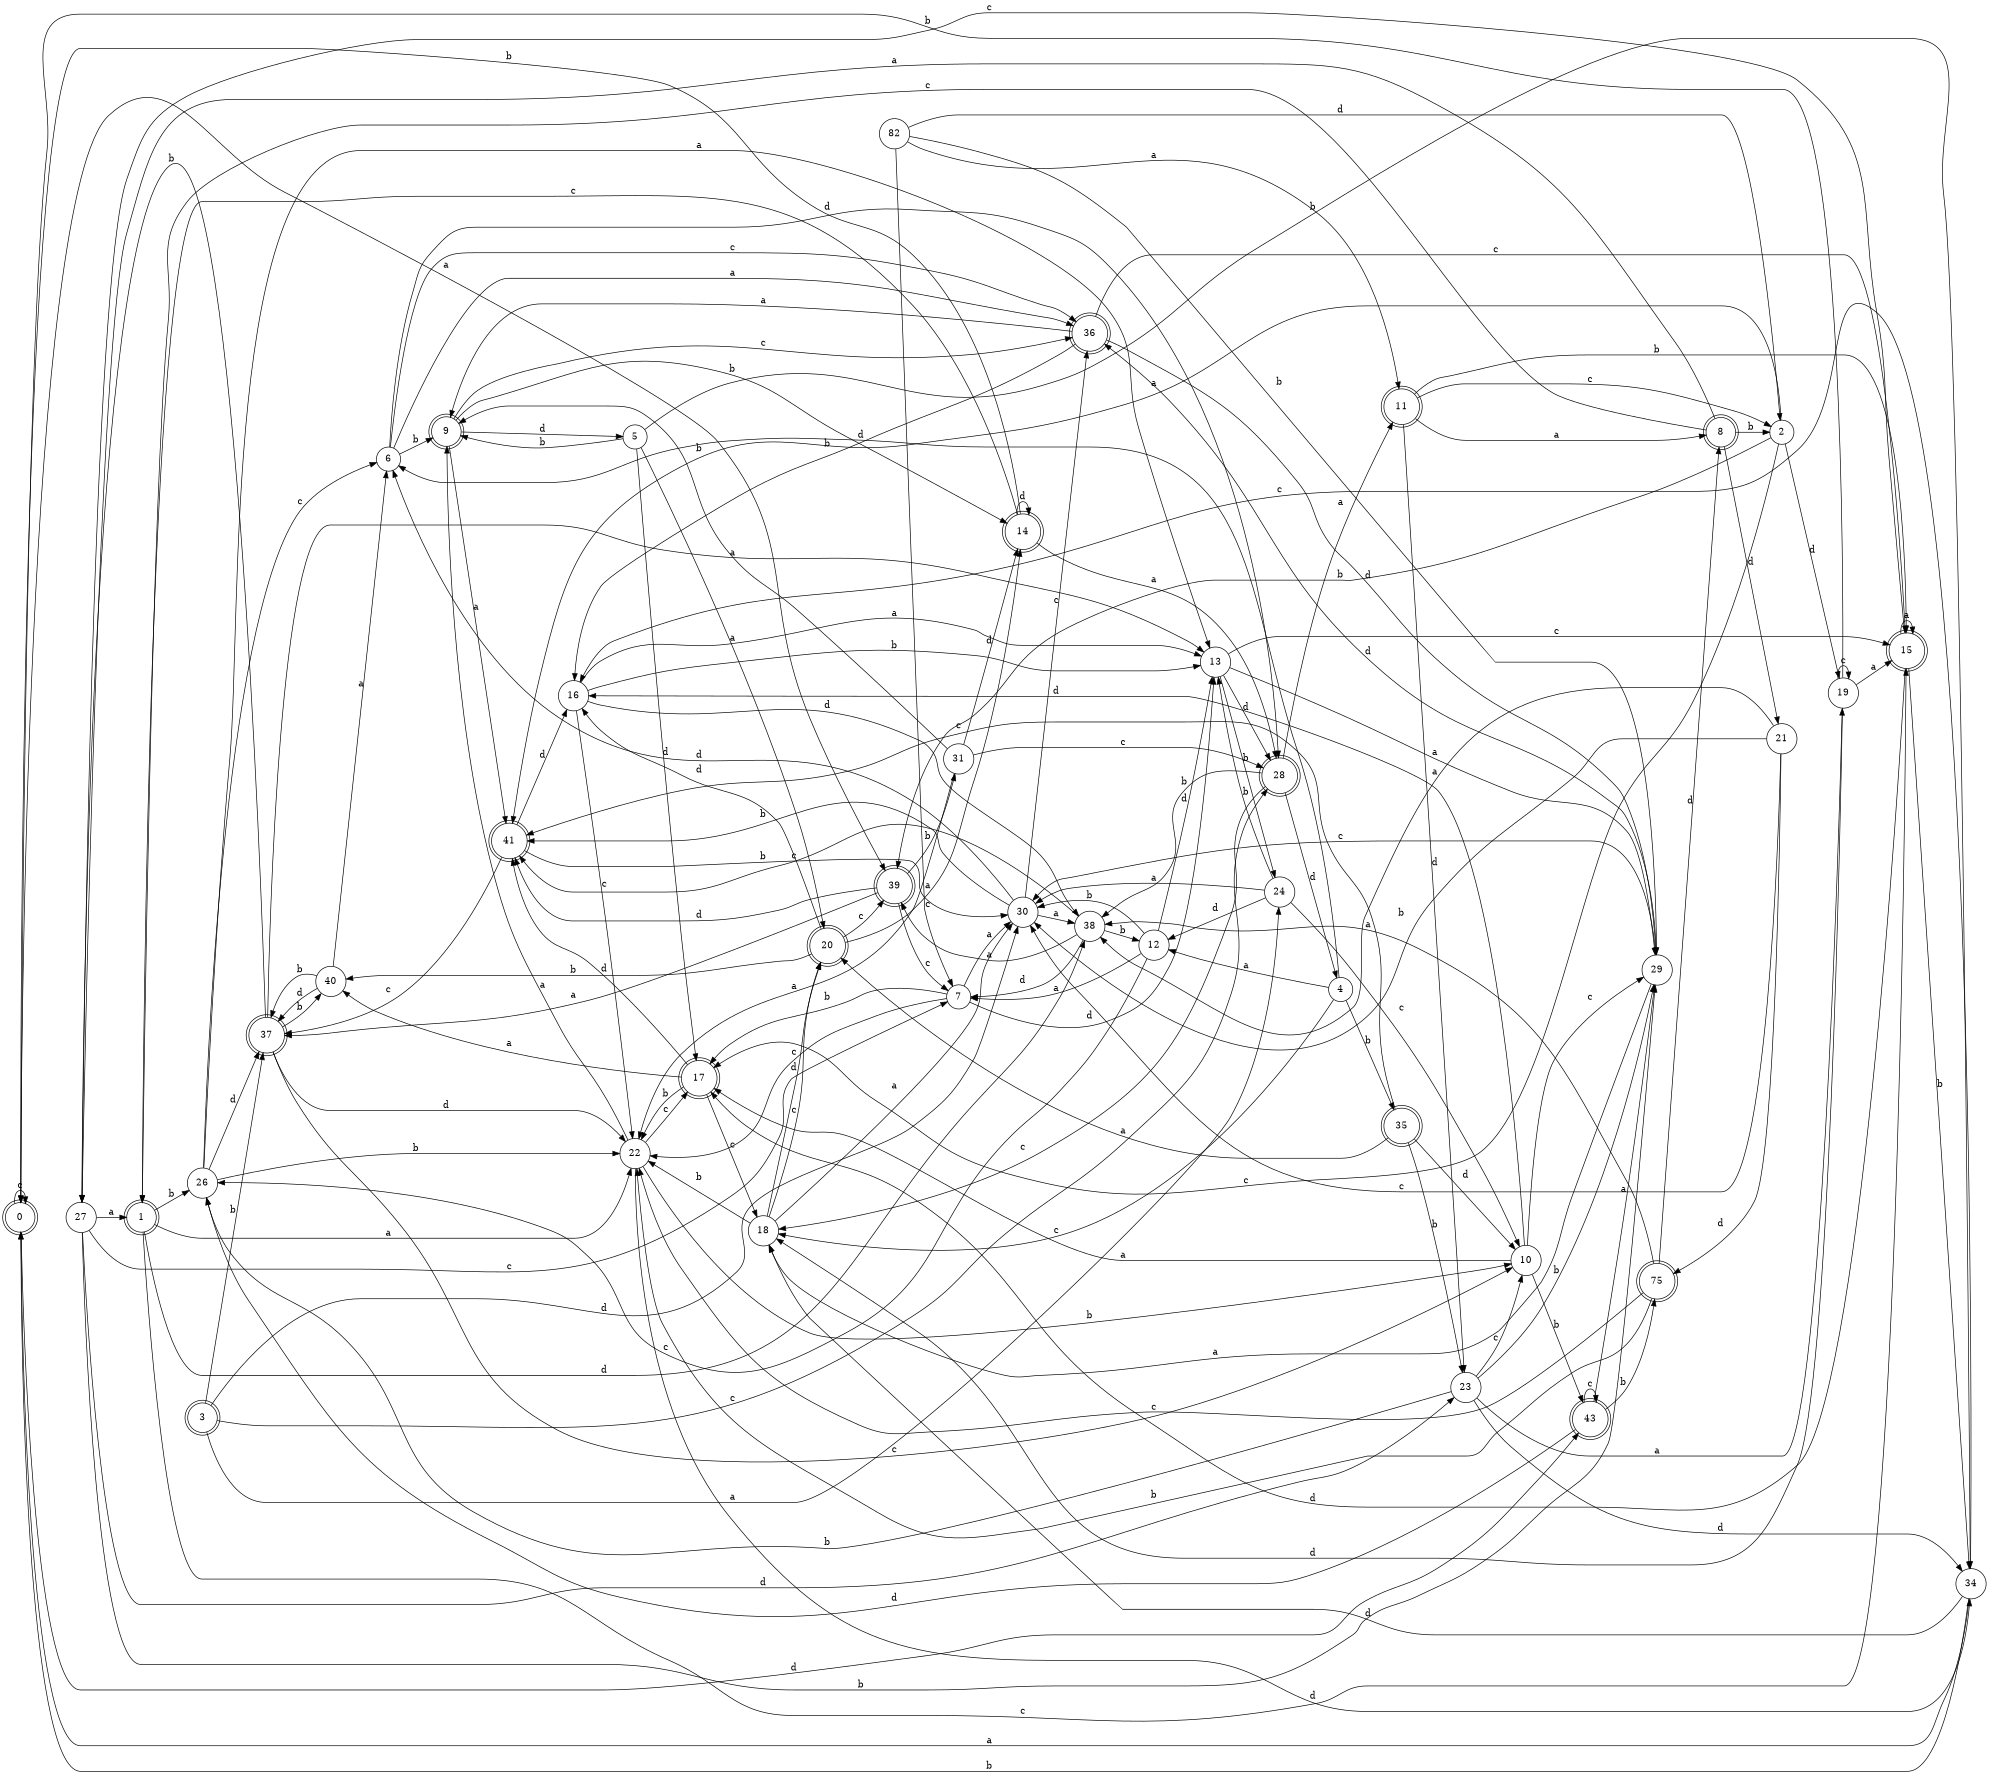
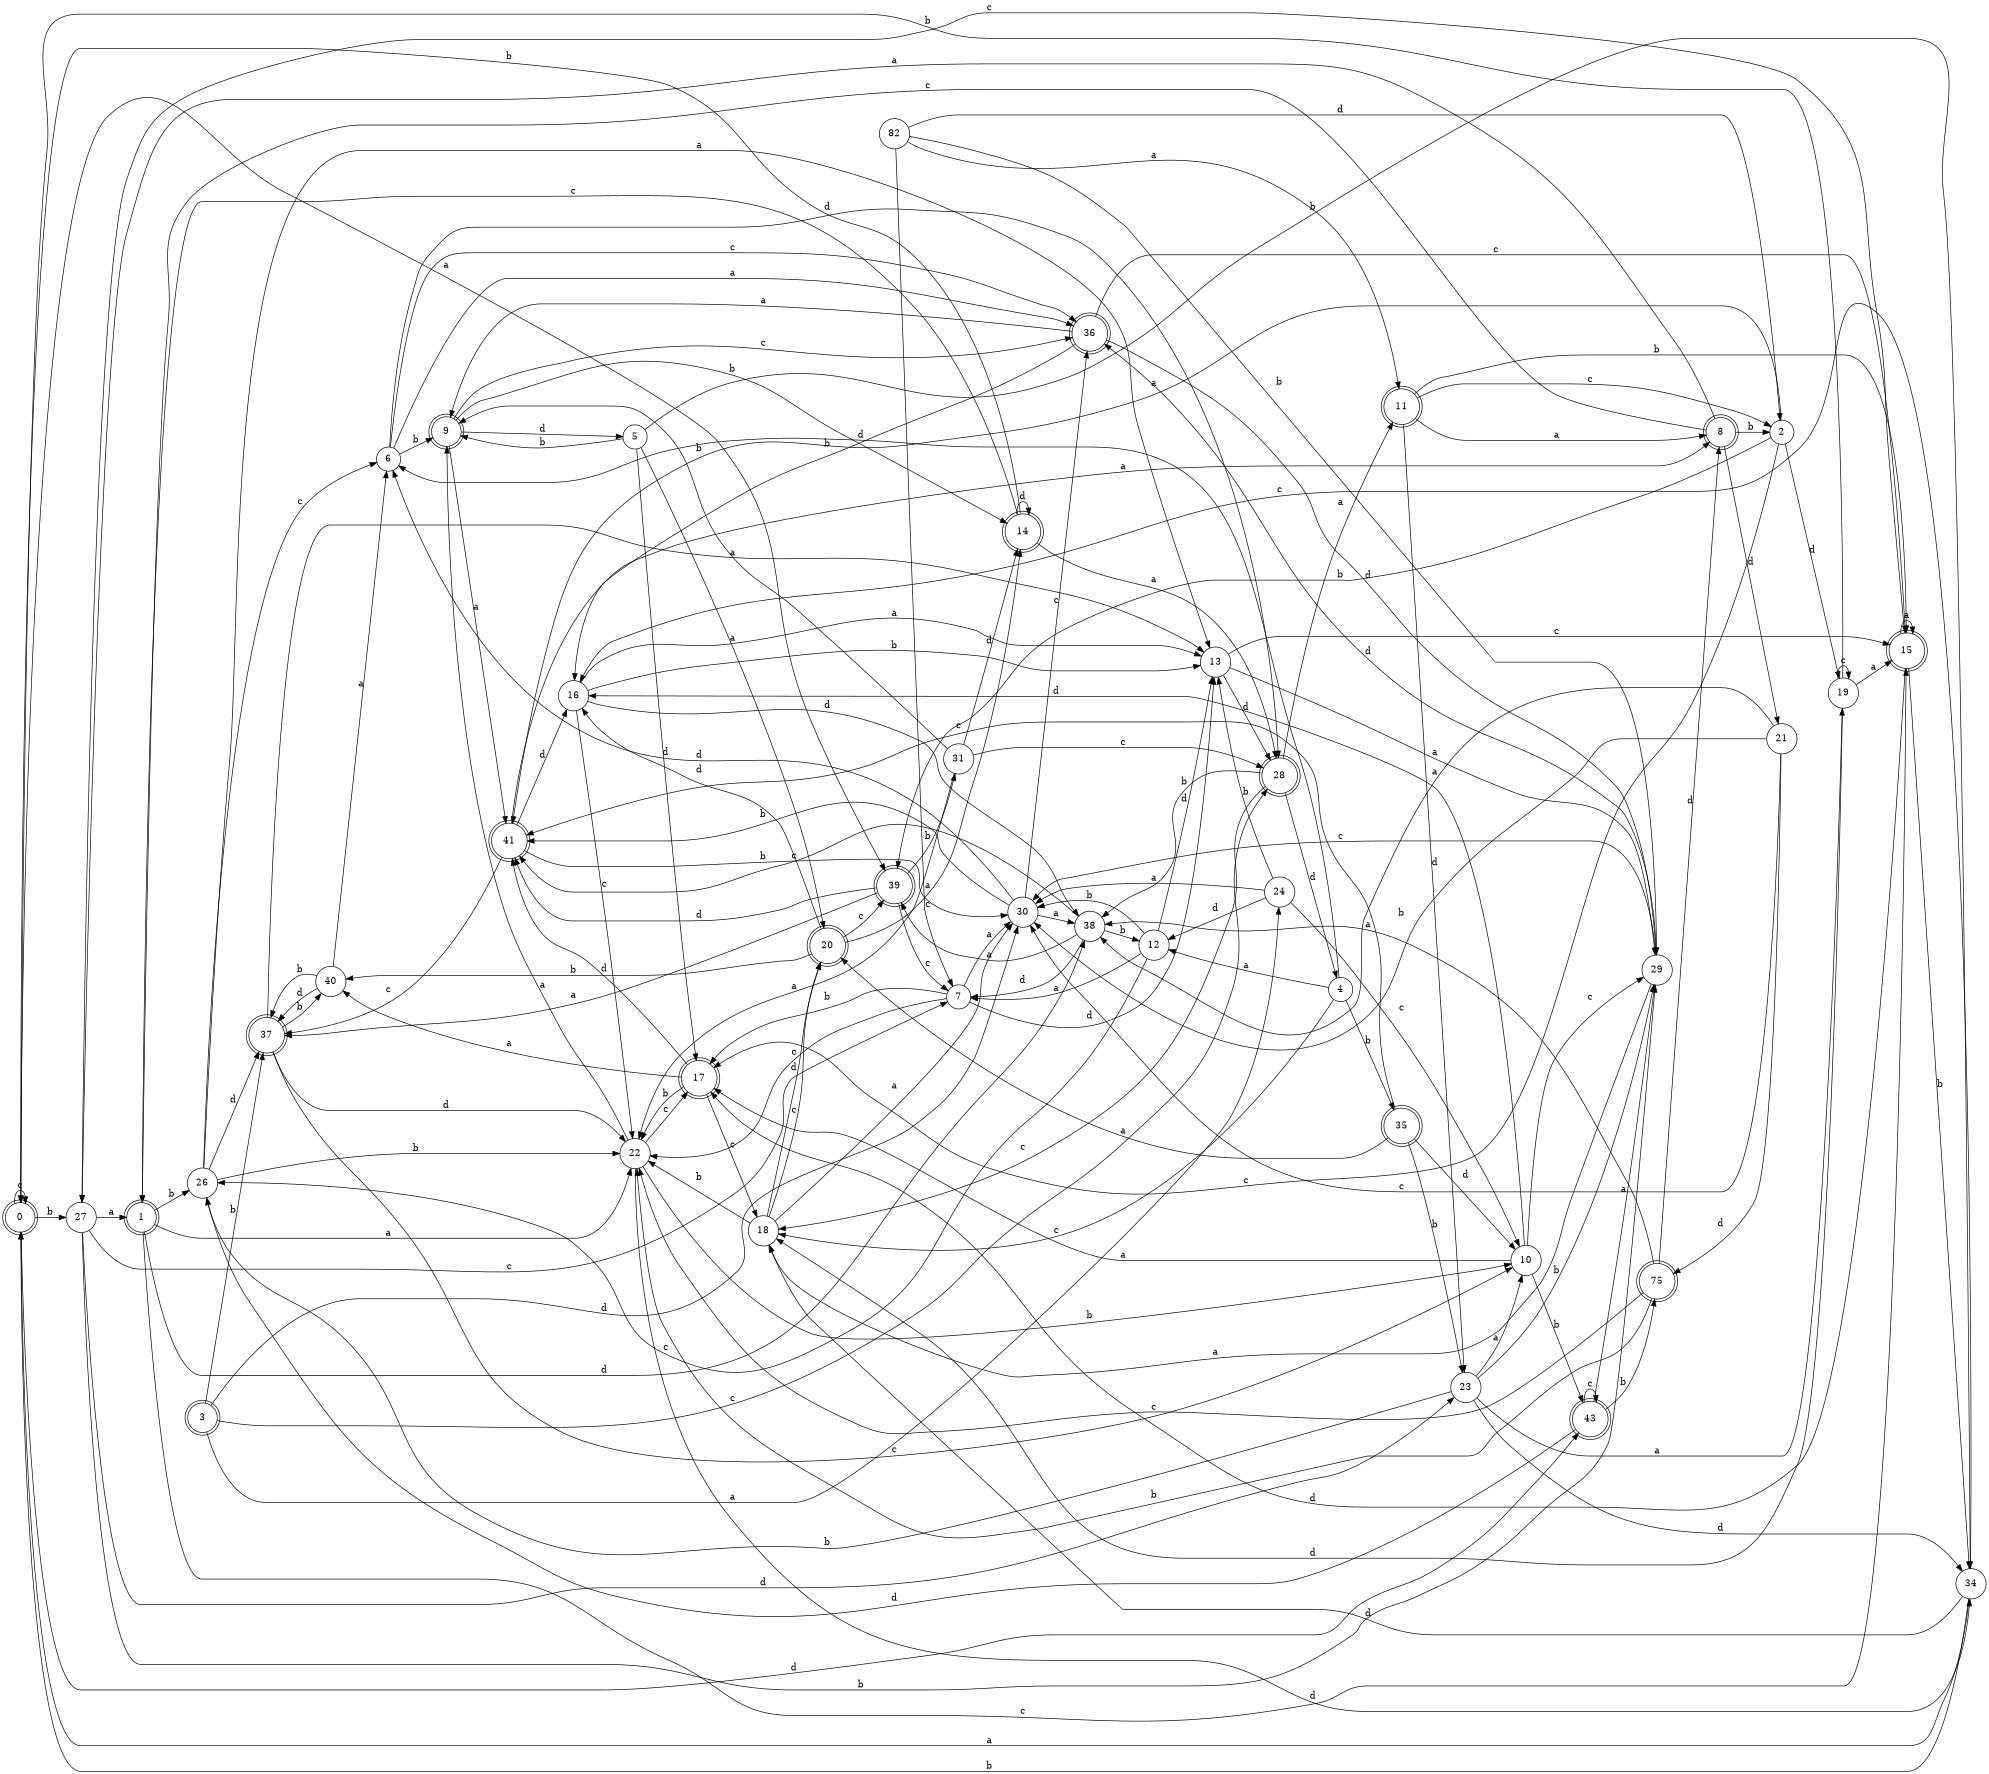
edge "37" -> "27": now "0" -> "27"
edge "41" -> "8": added, label "a"
edge "13" -> "24": removed, label "b"
edge "23" -> "10": label "c" -> "a"
